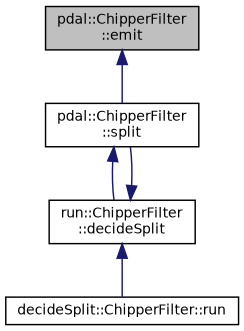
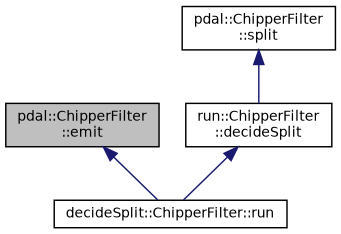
edge "pdal::ChipperFilter ::split" -> "pdal::ChipperFilter ::emit": now "decideSplit::ChipperFilter::run" -> "pdal::ChipperFilter ::emit"
edge "pdal::ChipperFilter ::split" -> "run::ChipperFilter ::decideSplit": removed
